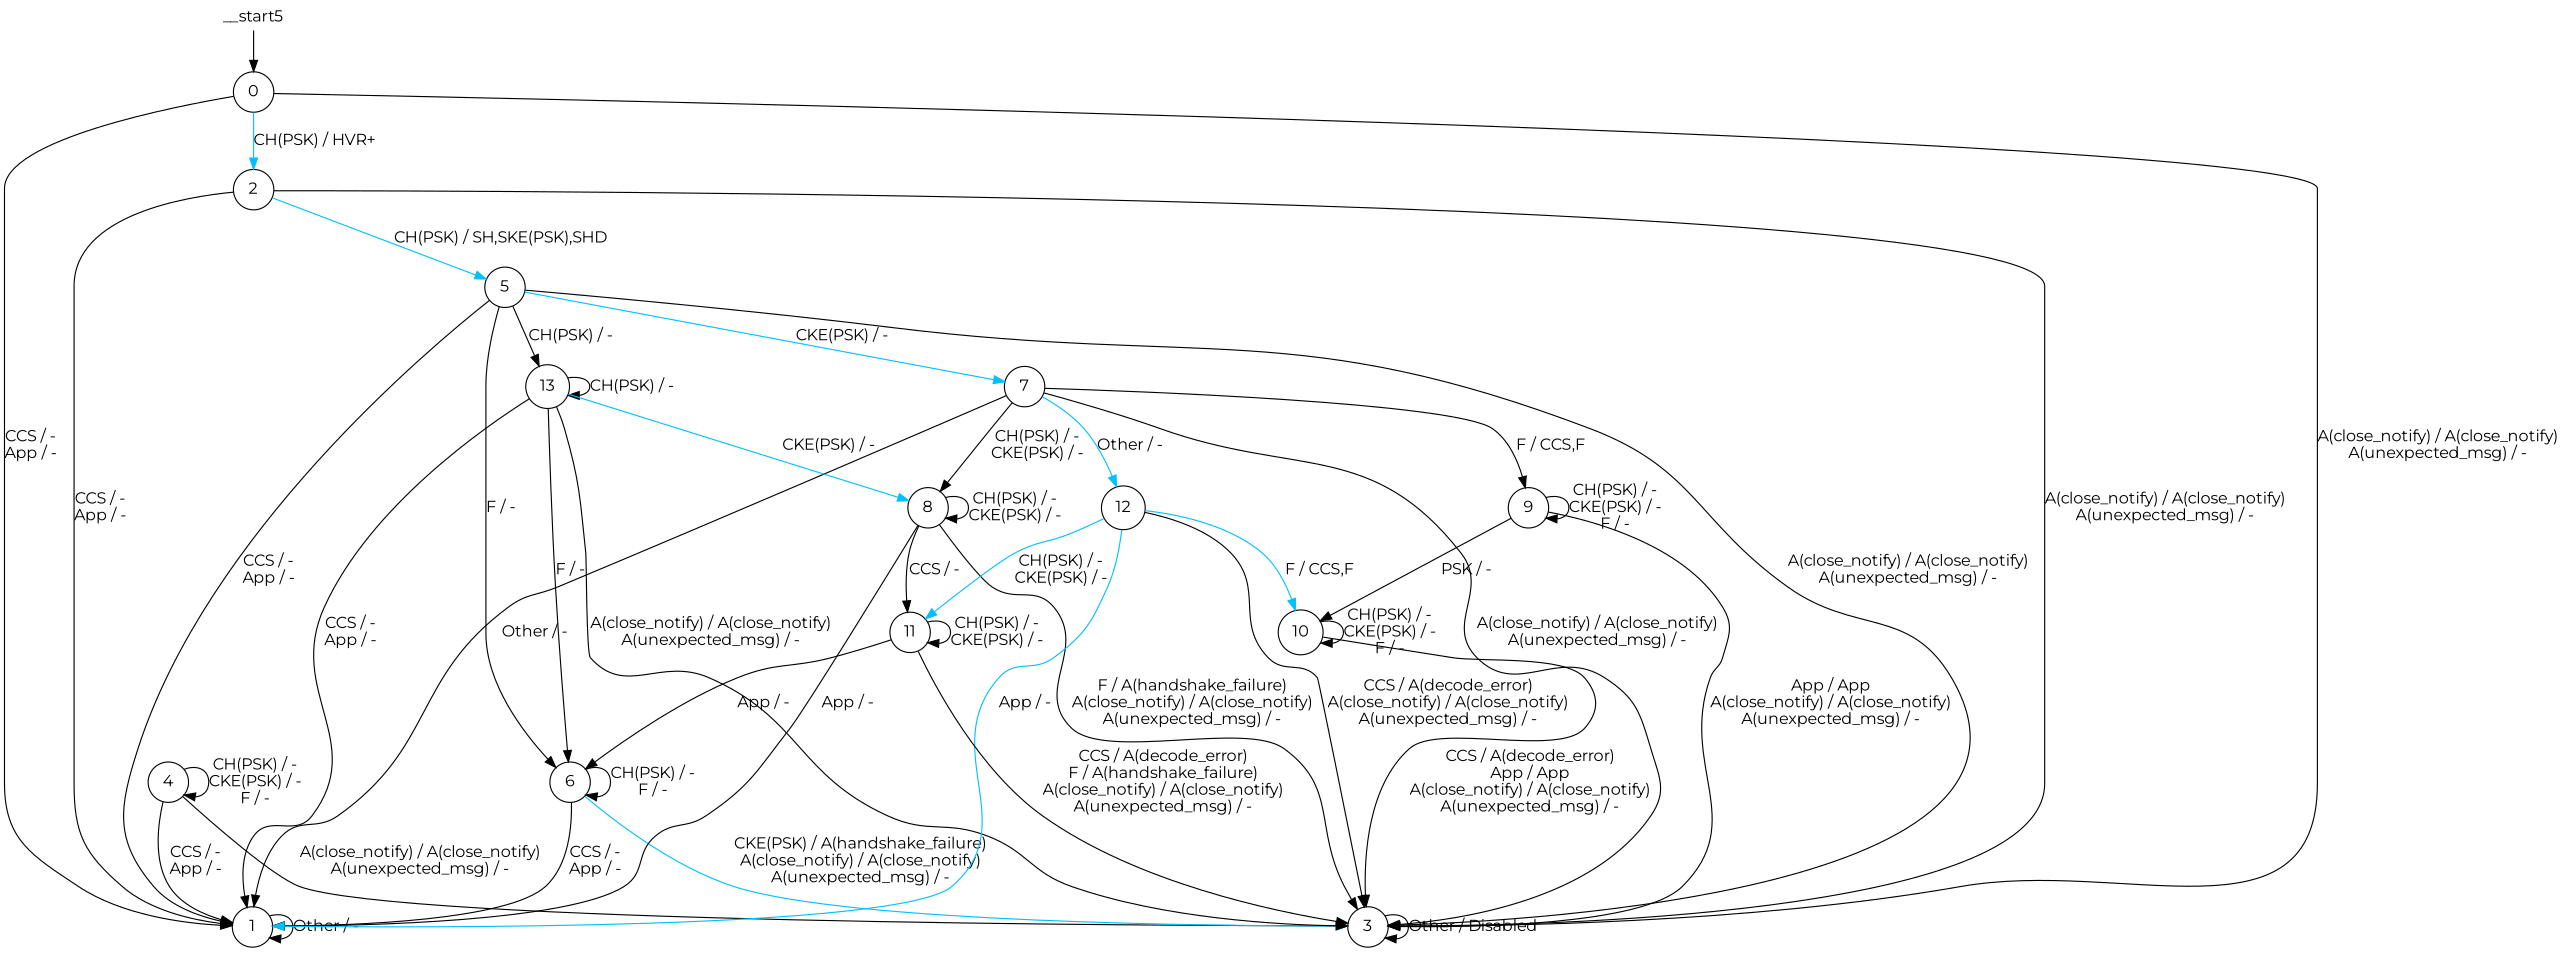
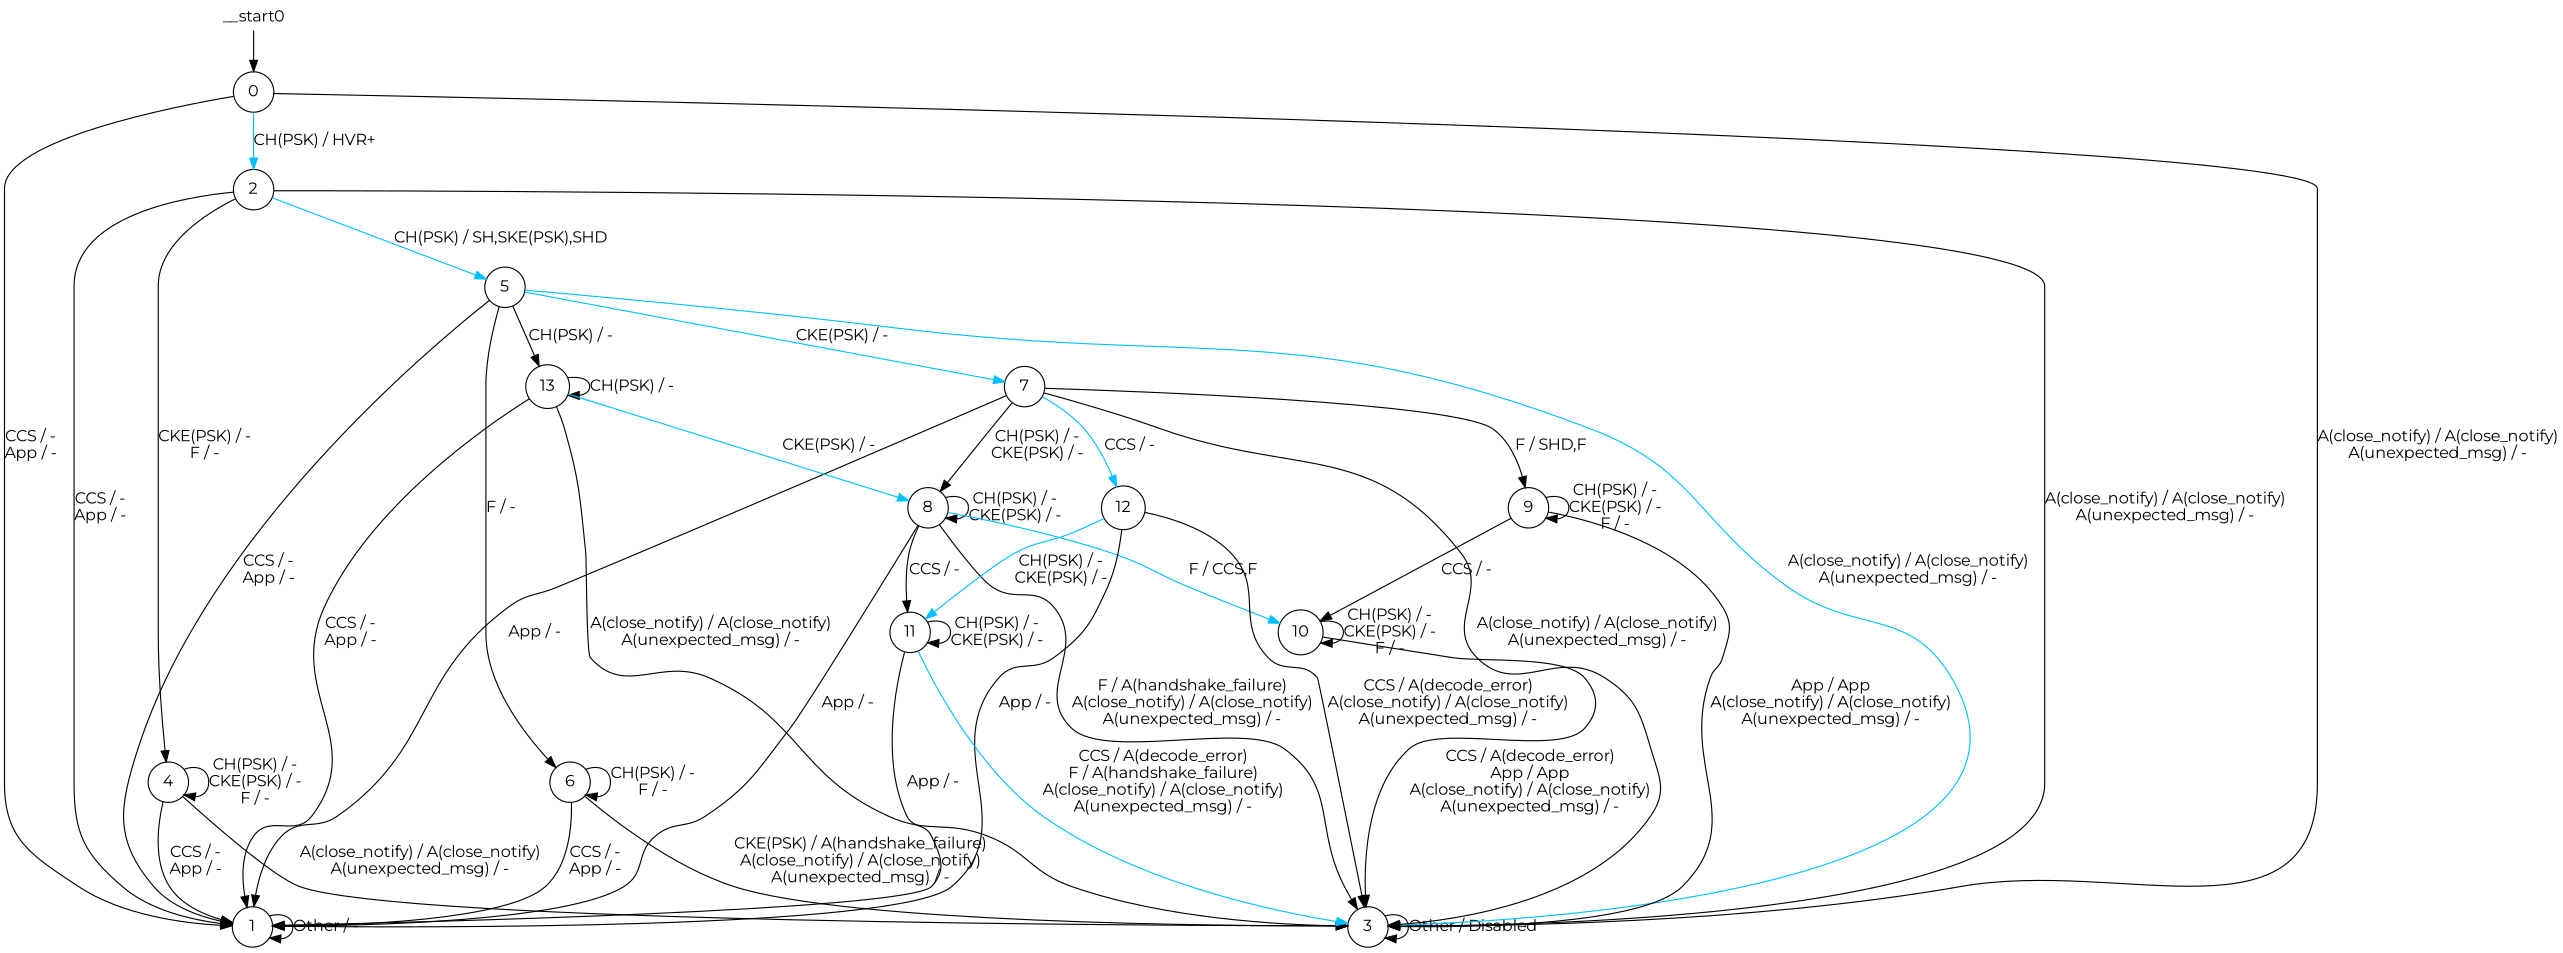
node "__start5": label "__start5" -> "__start0"
edge "5" -> "3": color black -> deepskyblue
edge "7" -> "12": label "Other / -" -> "CCS / -"
edge "7" -> "9": label "F / CCS,F" -> "F / SHD,F"
edge "2" -> "4": added, label "CKE(PSK) / - F / -"
edge "12" -> "10": now "8" -> "10"
edge "9" -> "10": label "PSK / -" -> "CCS / -"
edge "13" -> "6": removed, label "F / -"
edge "7" -> "1": label "Other / -" -> "App / -"
edge "11" -> "6": now "11" -> "1"
edge "11" -> "3": color black -> deepskyblue
edge "12" -> "1": color deepskyblue -> black
edge "6" -> "3": color deepskyblue -> black
